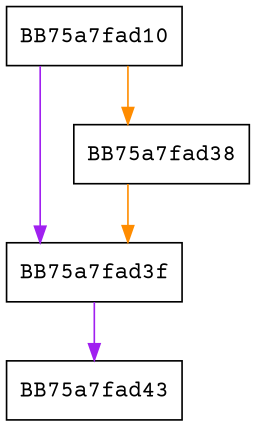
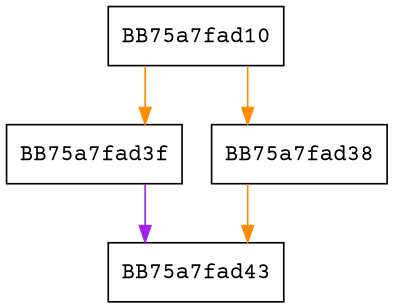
edge "BB75a7fad10" -> "BB75a7fad3f": color purple -> darkorange
edge "BB75a7fad38" -> "BB75a7fad3f": now "BB75a7fad38" -> "BB75a7fad43"
